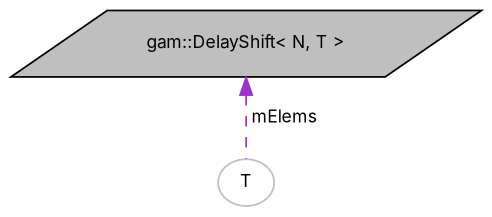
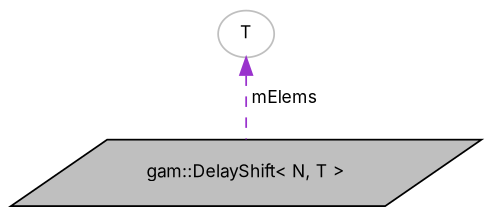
edge "T" -> "gam::DelayShift< N, T >": reversed
